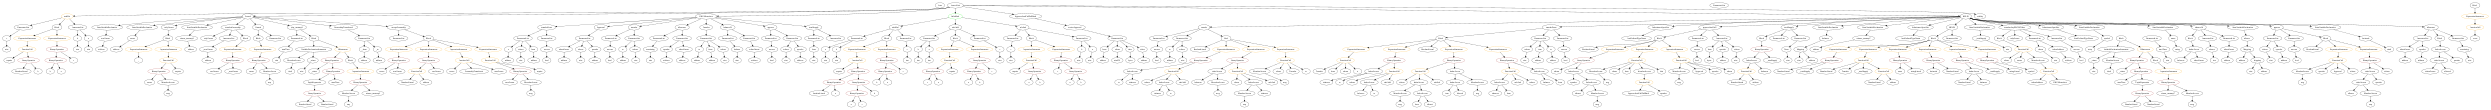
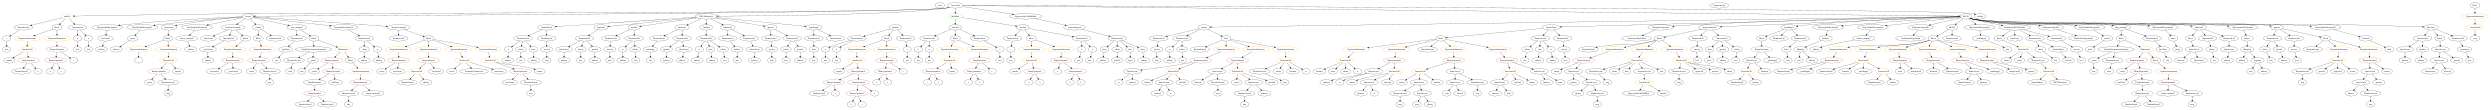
edge "SafeMath" -> "safeMul": removed
node "play_tmstmp7": added
